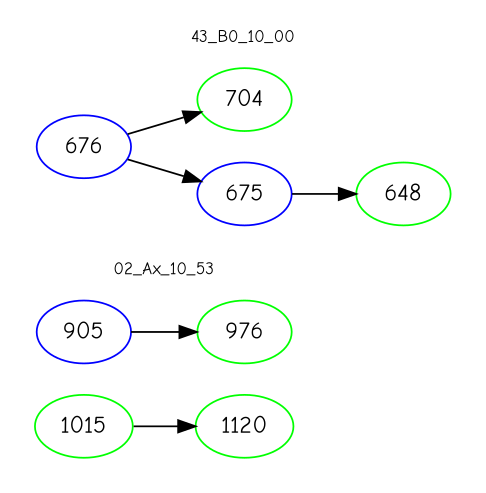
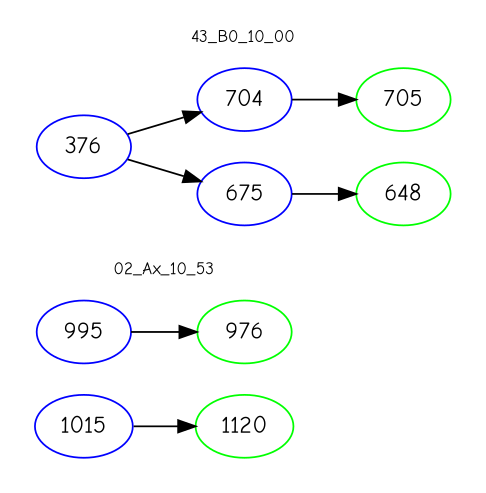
node "704": color green -> blue
node "705": added
node "676": label "676" -> "376"
node "905": label "905" -> "995"
node "1015": color green -> blue
